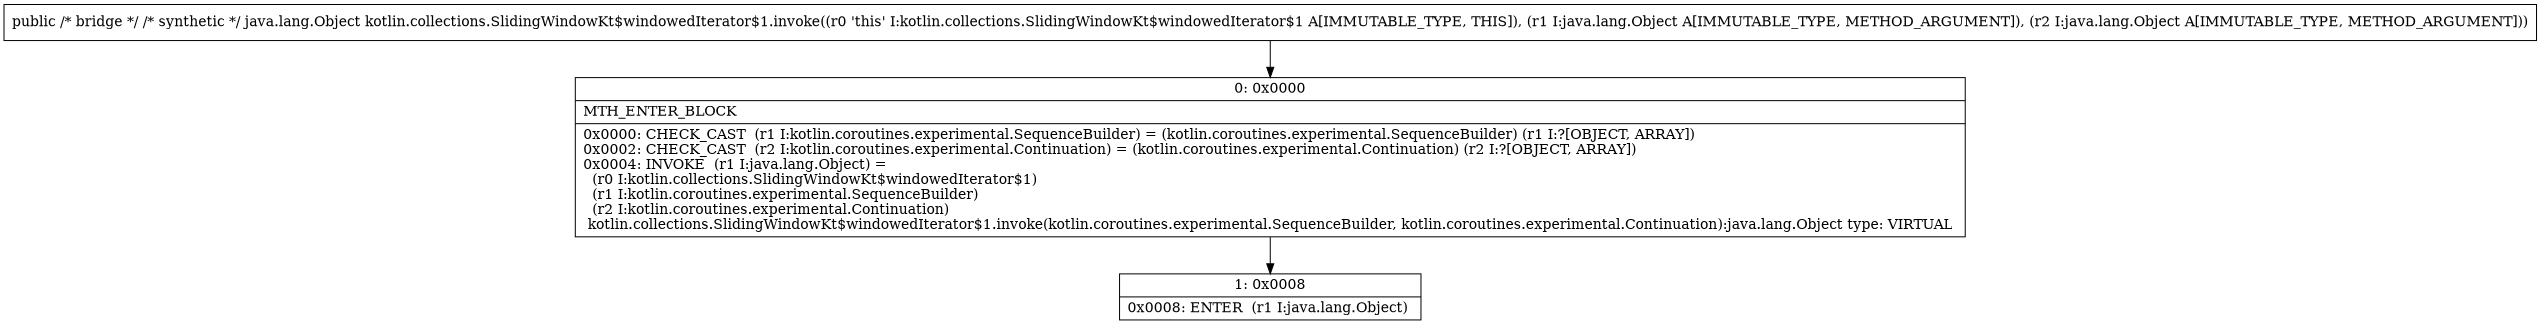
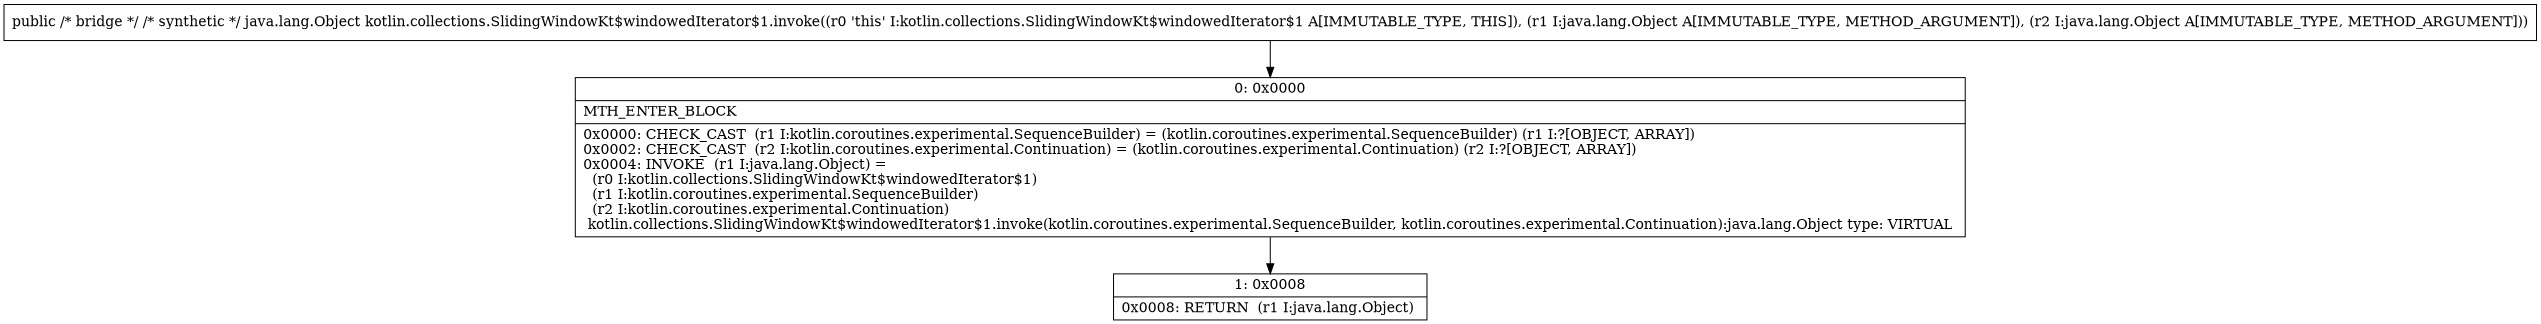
node "1: 0x0008": text "0x0008: ENTER  (r1 I:java.lang.Object)" -> "0x0008: RETURN  (r1 I:java.lang.Object)"
